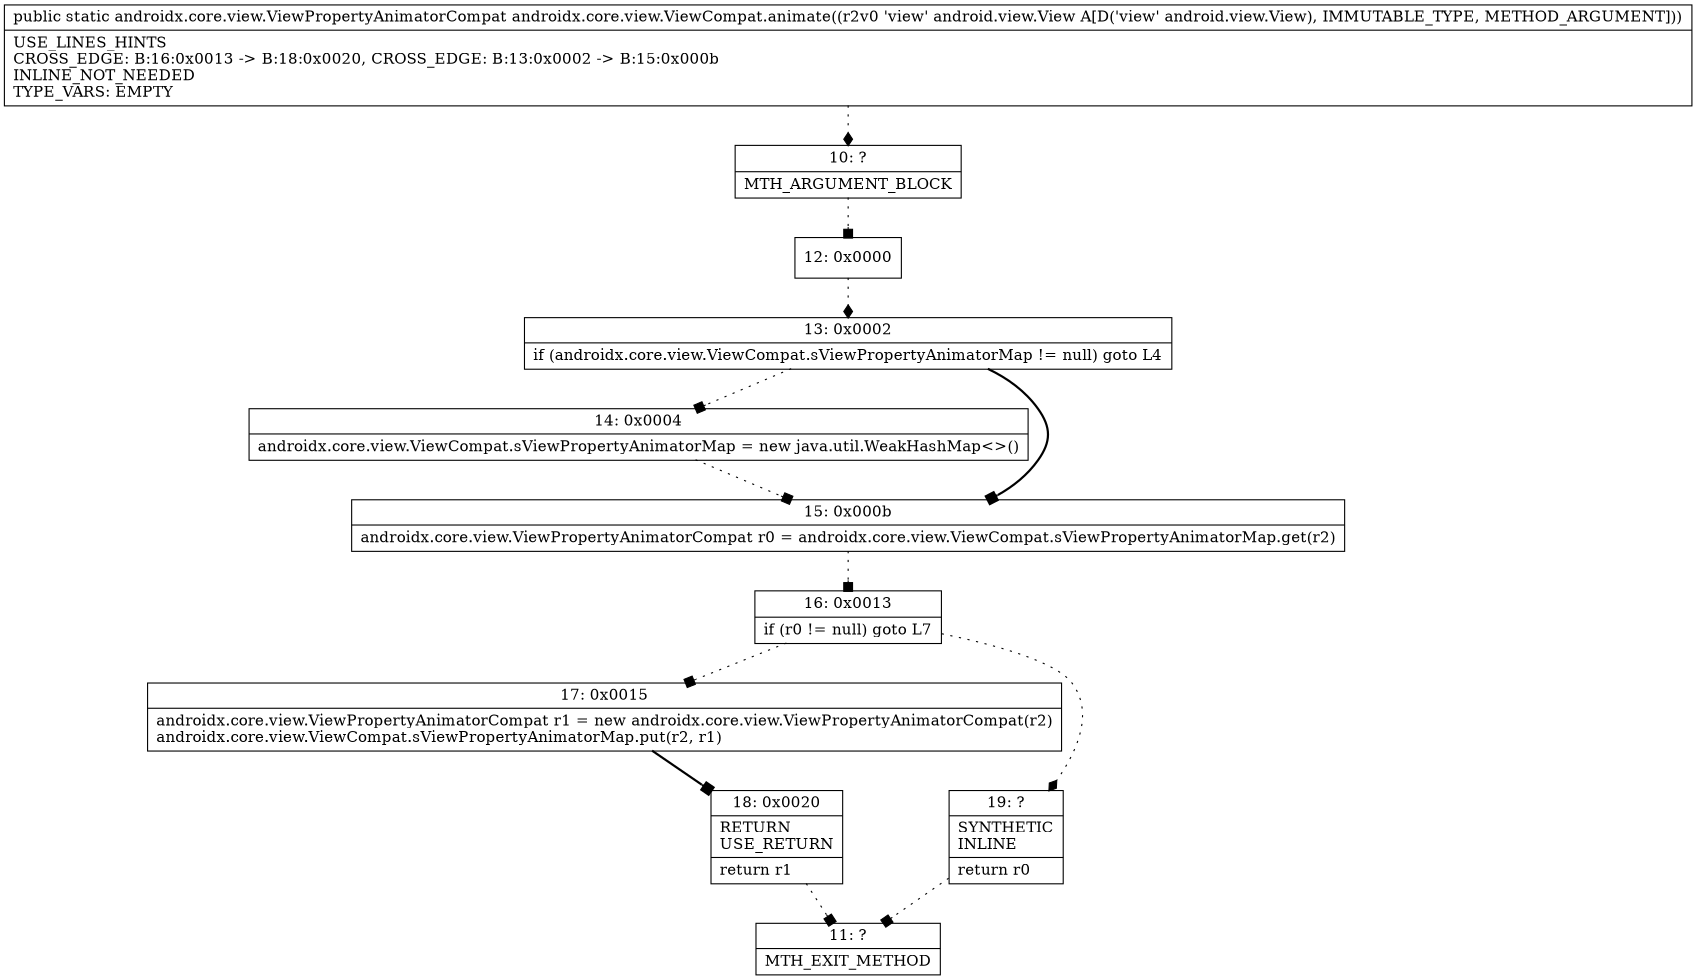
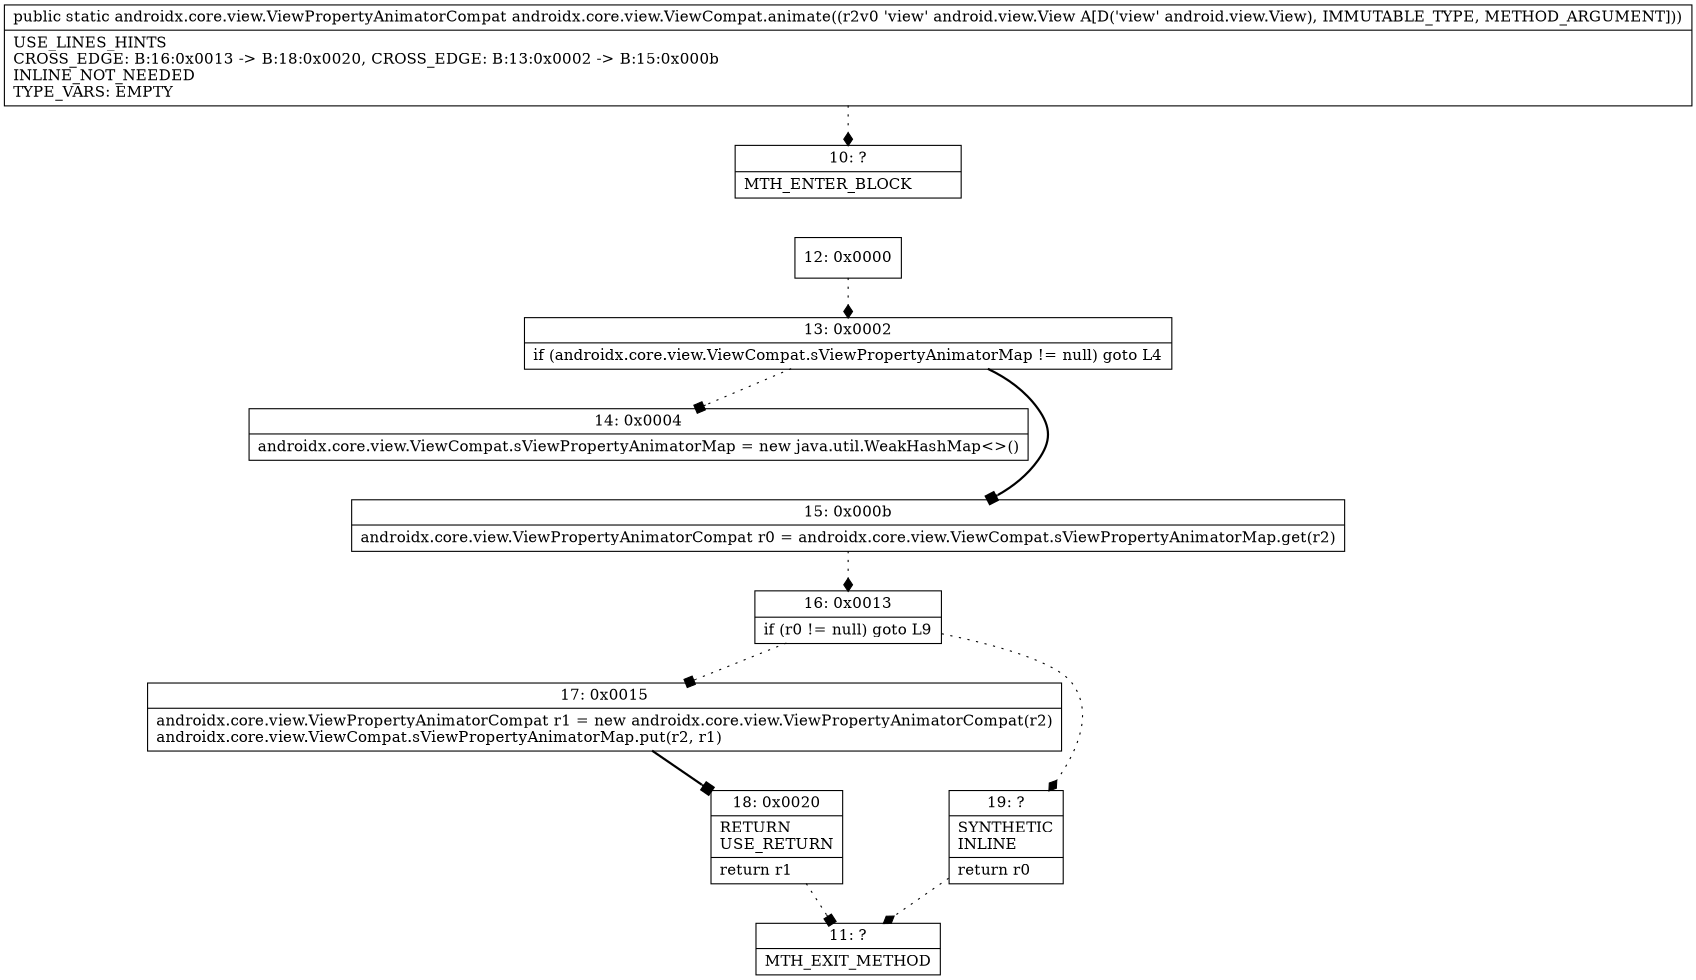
node "10: ?": text "MTH_ARGUMENT_BLOCK" -> "MTH_ENTER_BLOCK"
edge "10: ?" -> "12: 0x0000": removed
edge "14: 0x0004" -> "15: 0x000b": removed
edge "15: 0x000b" -> "16: 0x0013": arrowhead box -> diamond
node "16: 0x0013": text "if (r0 != null) goto L7" -> "if (r0 != null) goto L9"
edge "19: ?" -> "11: ?": arrowhead box -> diamond
